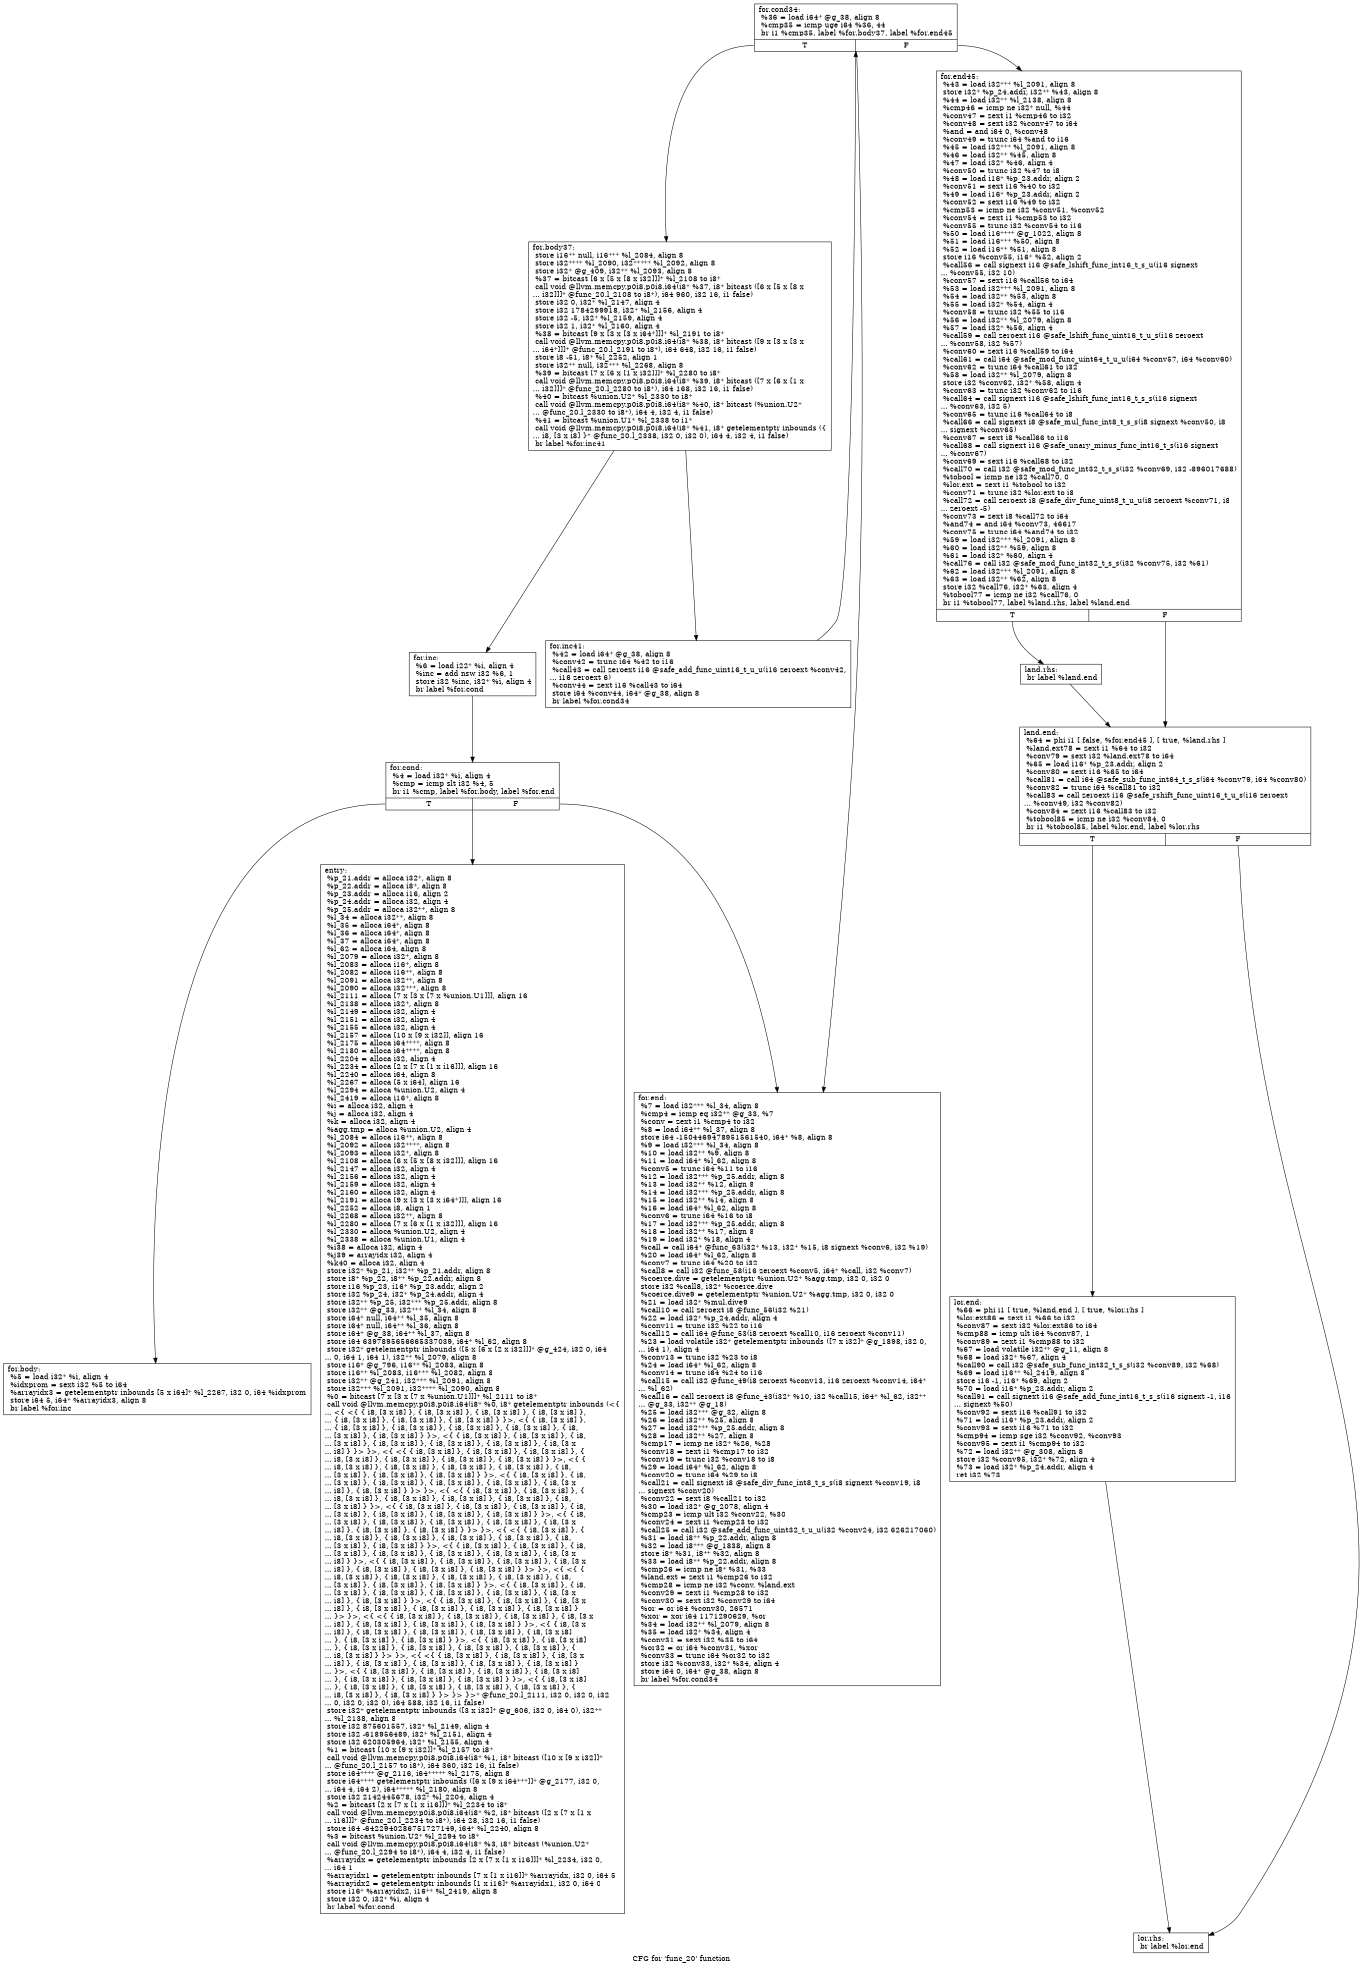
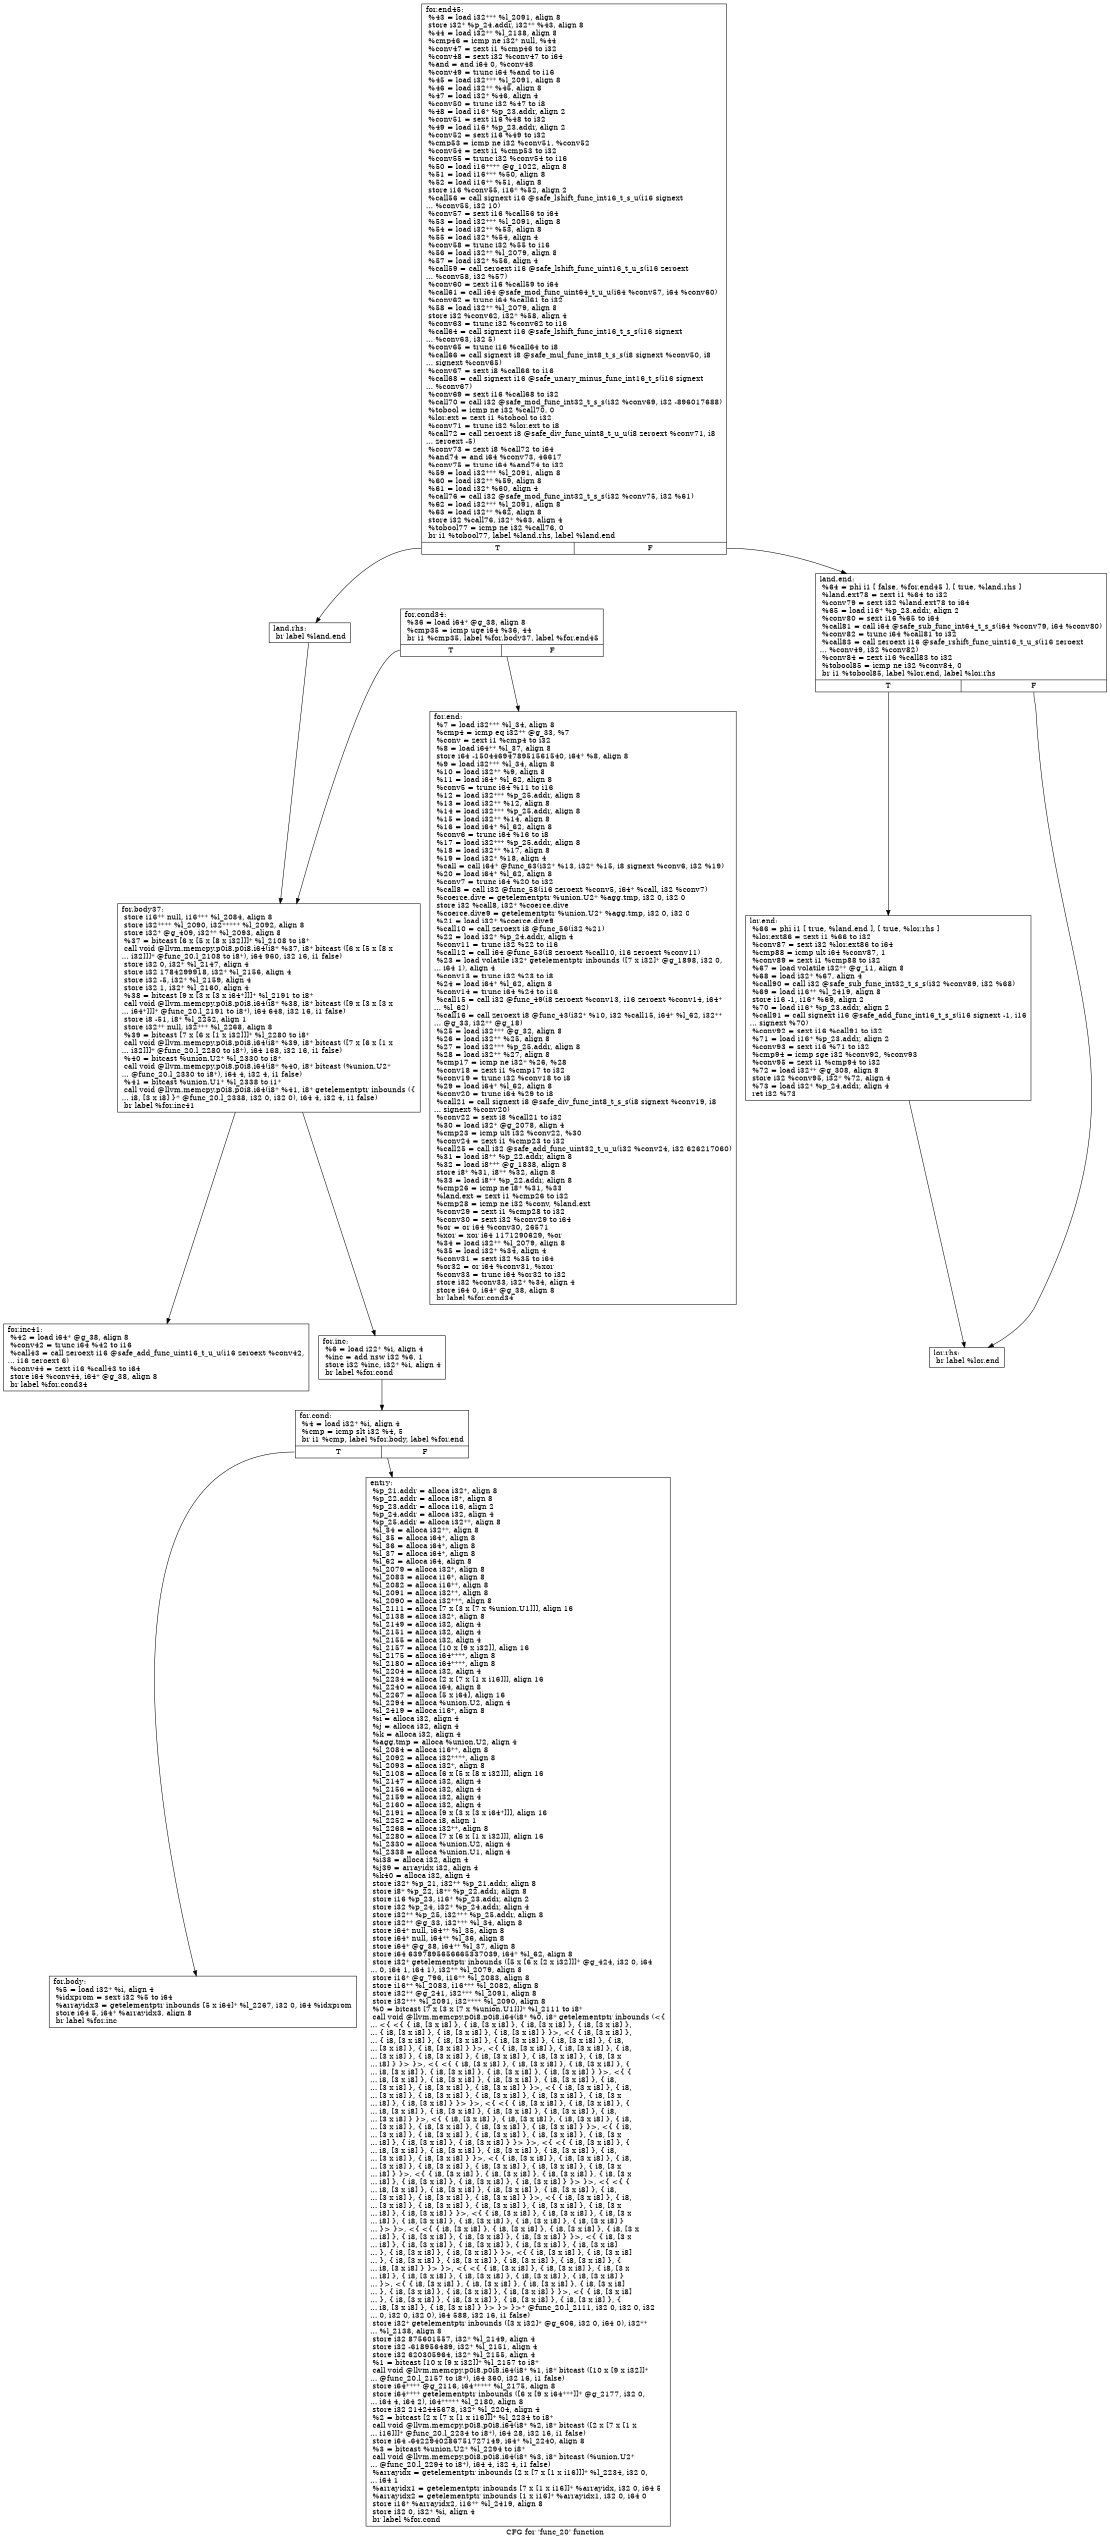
edge "for.cond34:" -> "for.end45:": removed
node "for.end45:": text "%conv51 = sext i16 %40 to i32" -> "%conv51 = sext i16 %48 to i32"
edge "for.inc41:" -> "for.cond34:": removed
edge "land.rhs:" -> "land.end:": now "land.rhs:" -> "for.body37:"
edge "for.cond:" -> "for.end:": removed
node "for.end:": text "%21 = load i32* %mul.dive9" -> "%21 = load i32* %coerce.dive9"
node "lor.end:": text "... signext %50)" -> "... signext %70)"
